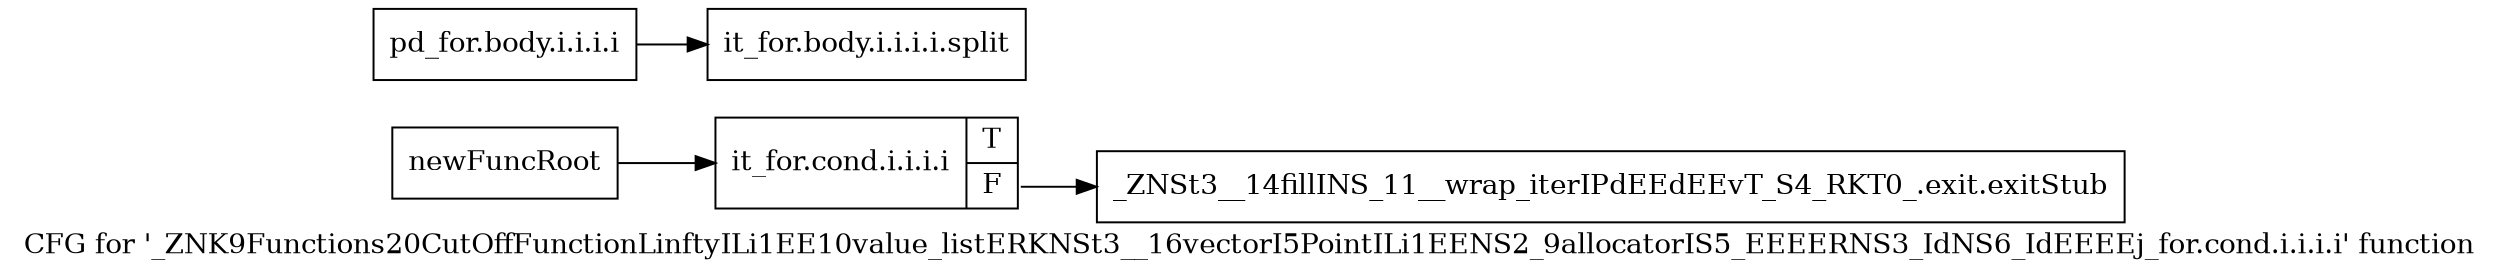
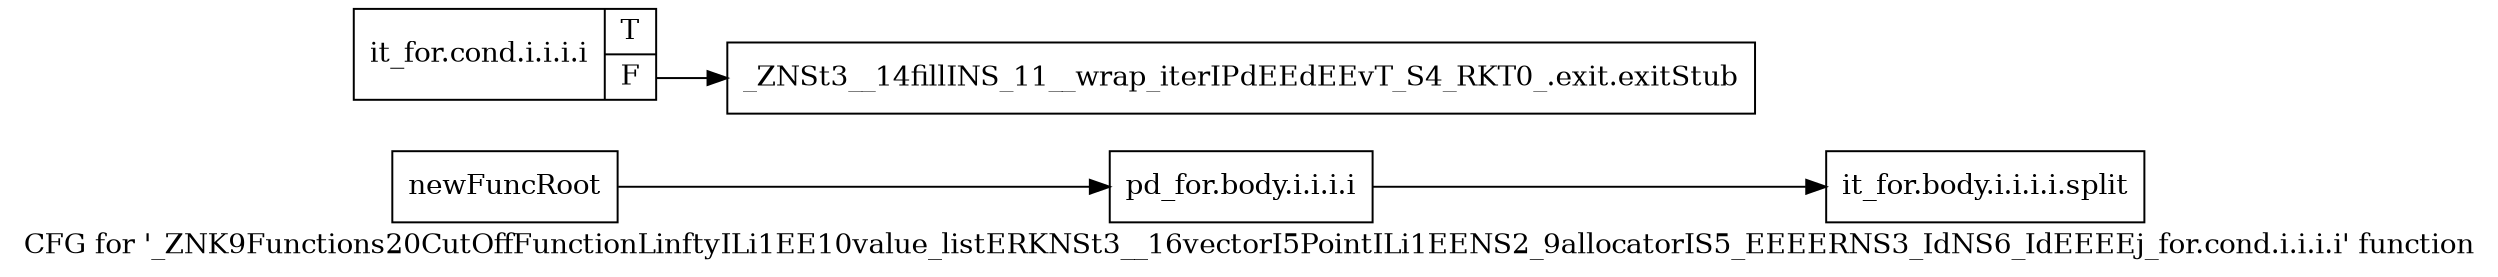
edge "newFuncRoot" -> "it_for.cond.i.i.i.i": now "newFuncRoot" -> "pd_for.body.i.i.i.i"
